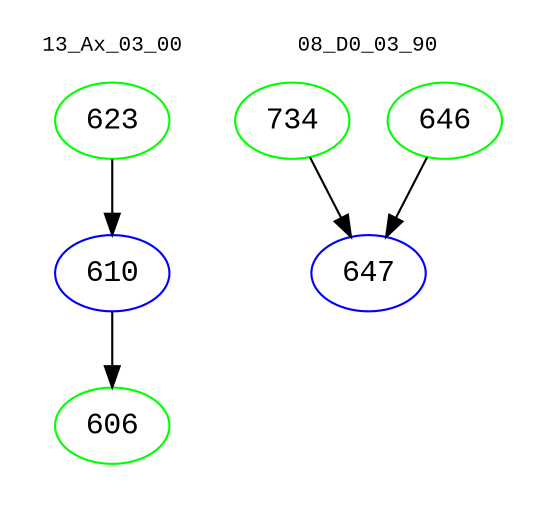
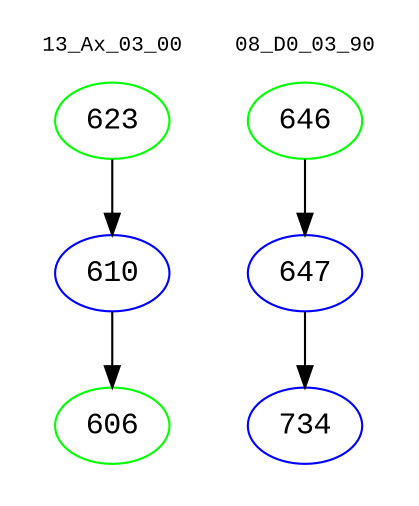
node "734": color green -> blue
edge "734" -> "647": reversed
